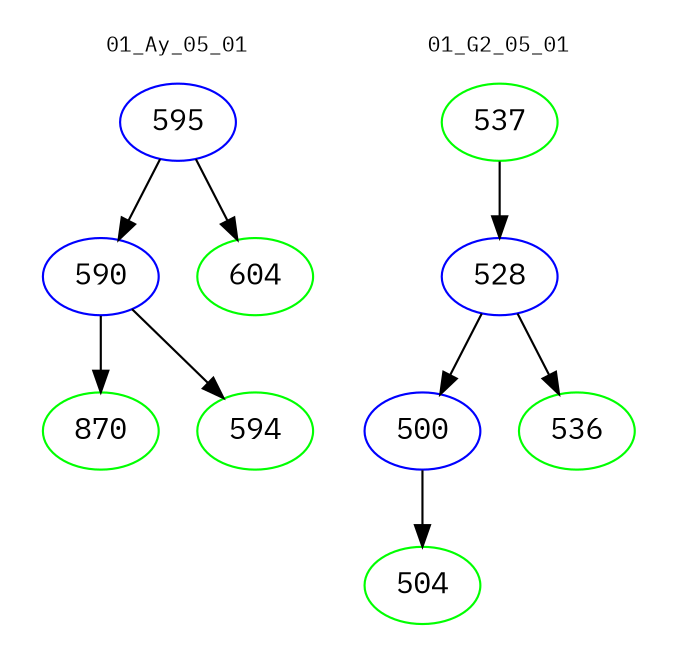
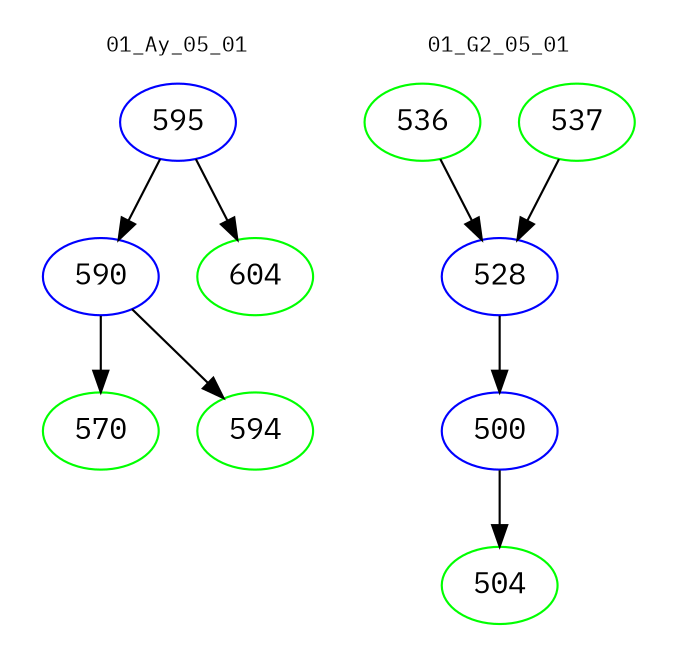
edge "528" -> "536": reversed
node "870": label "870" -> "570"
